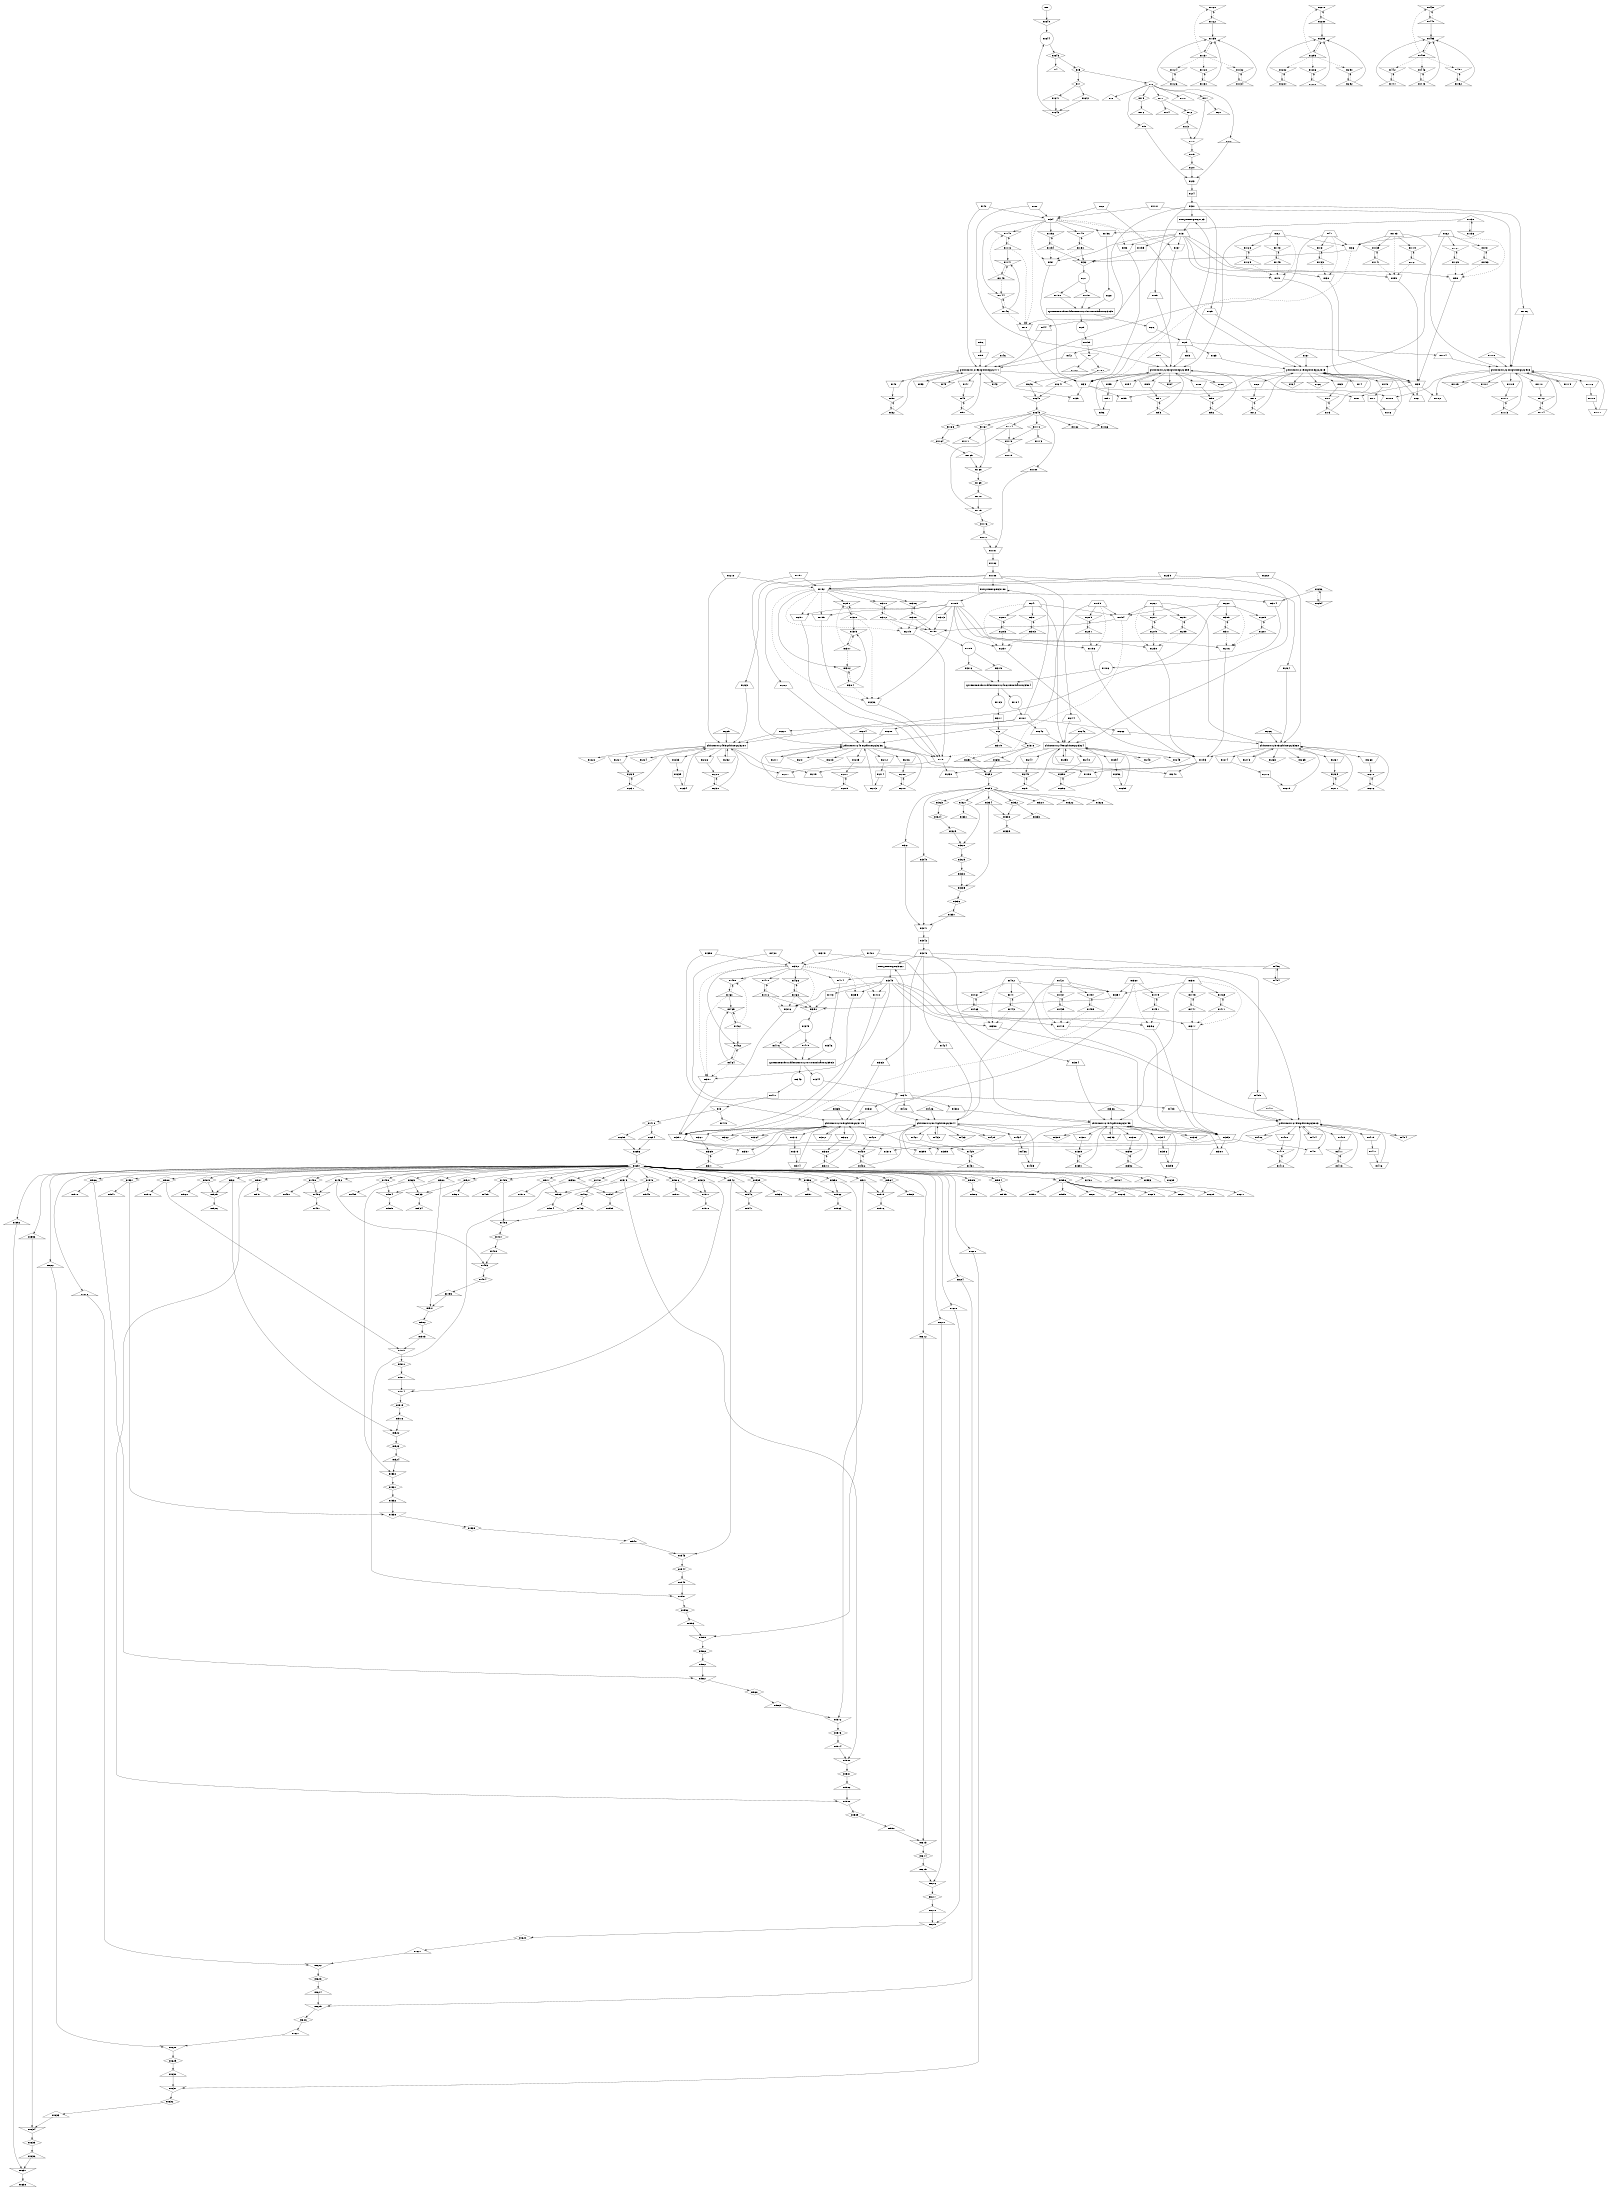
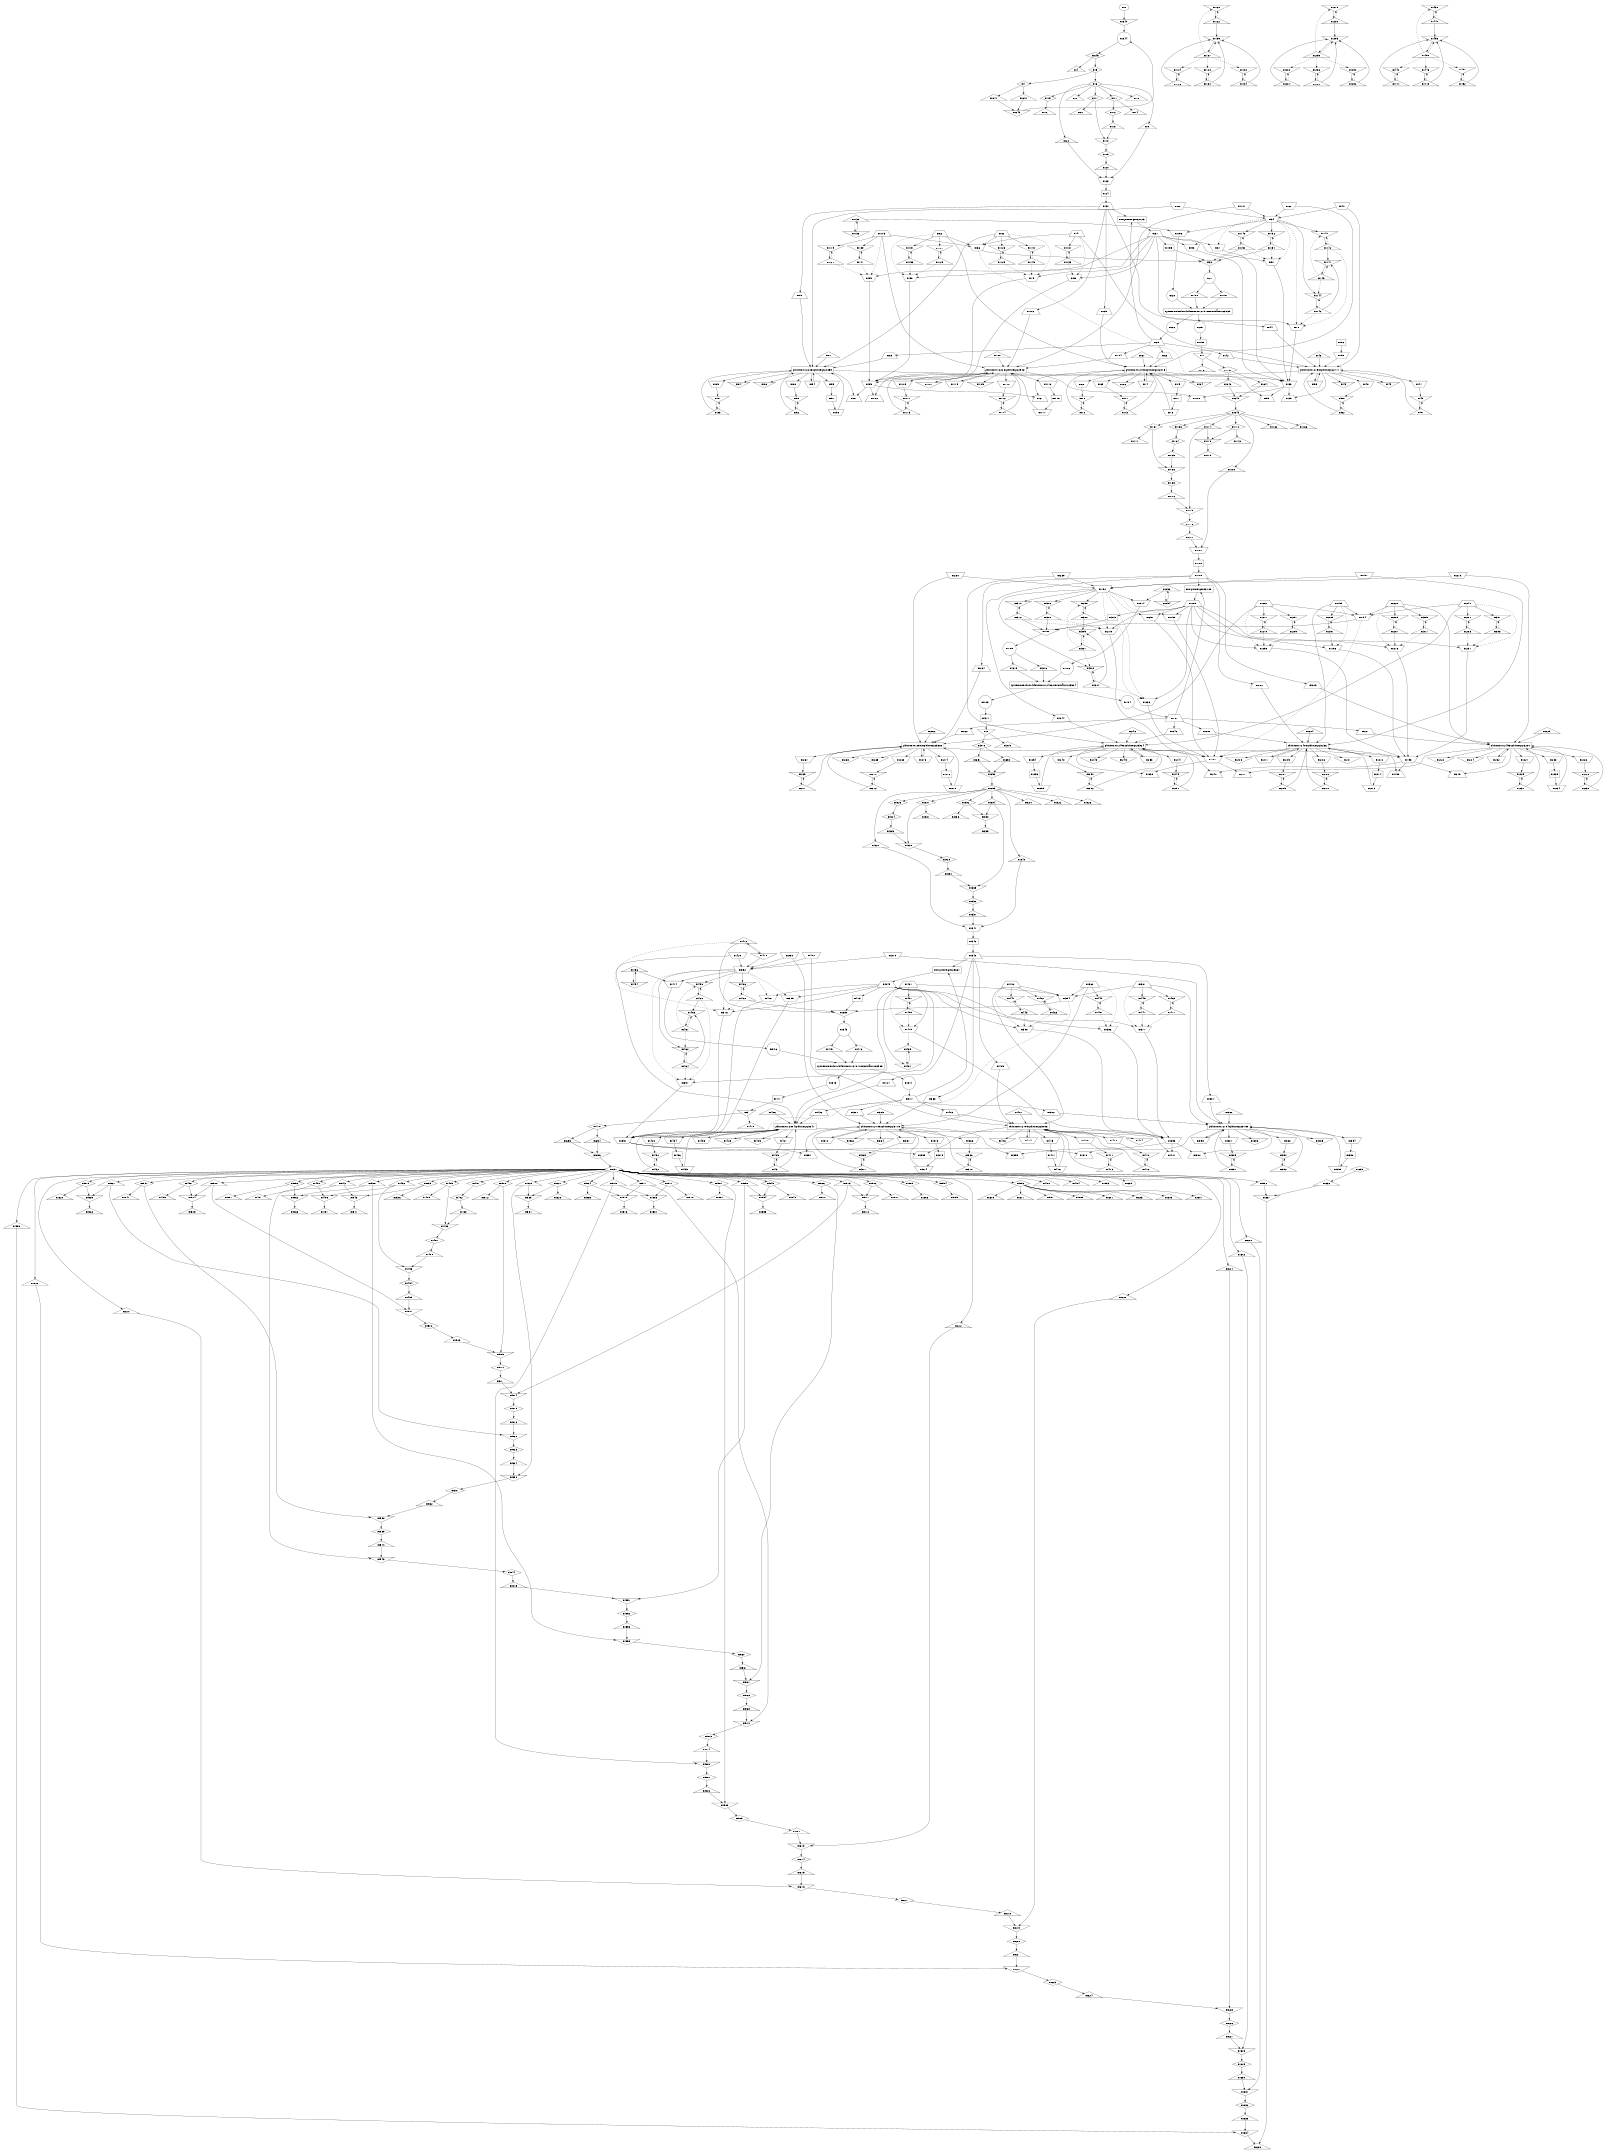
edge "e_352" -> "e_470": reversed
edge "e_439" -> "e_419": reversed
edge "e_634" -> "e_635": now "e_634" -> "e_638"
